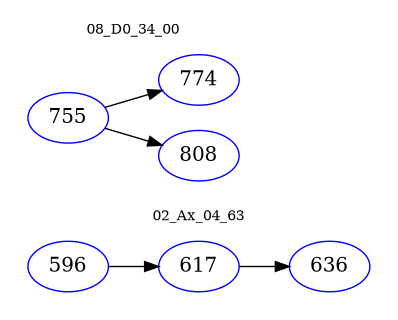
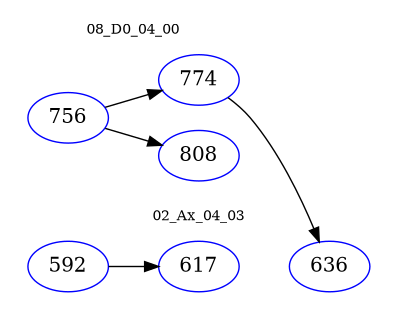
cluster "08_D0_34_00": label "08_D0_34_00" -> "08_D0_04_00"
node "755": label "755" -> "756"
cluster "02_Ax_04_63": label "02_Ax_04_63" -> "02_Ax_04_03"
node "596": label "596" -> "592"
edge "617" -> "636": now "774" -> "636"
